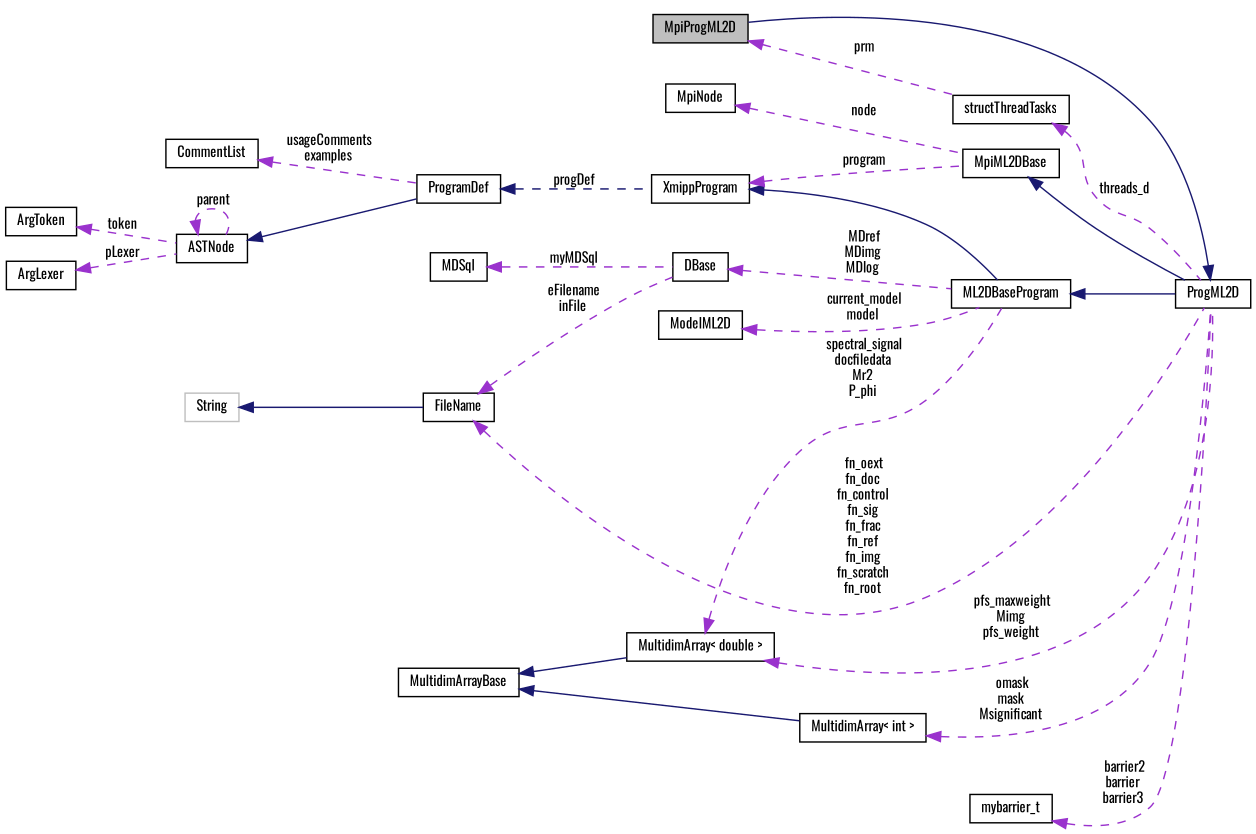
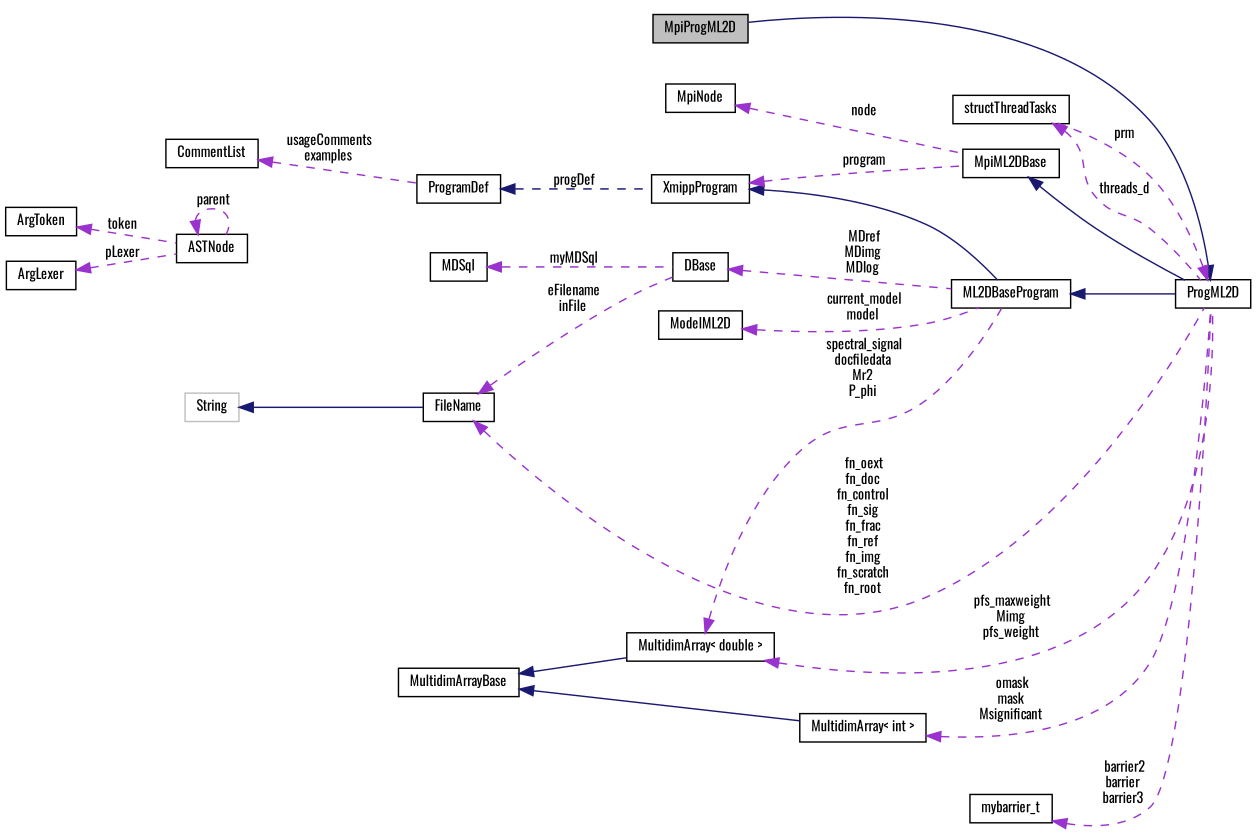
edge "structThreadTasks" -> "MpiProgML2D": now "structThreadTasks" -> "ProgML2D"
edge "ProgramDef" -> "ASTNode": removed
